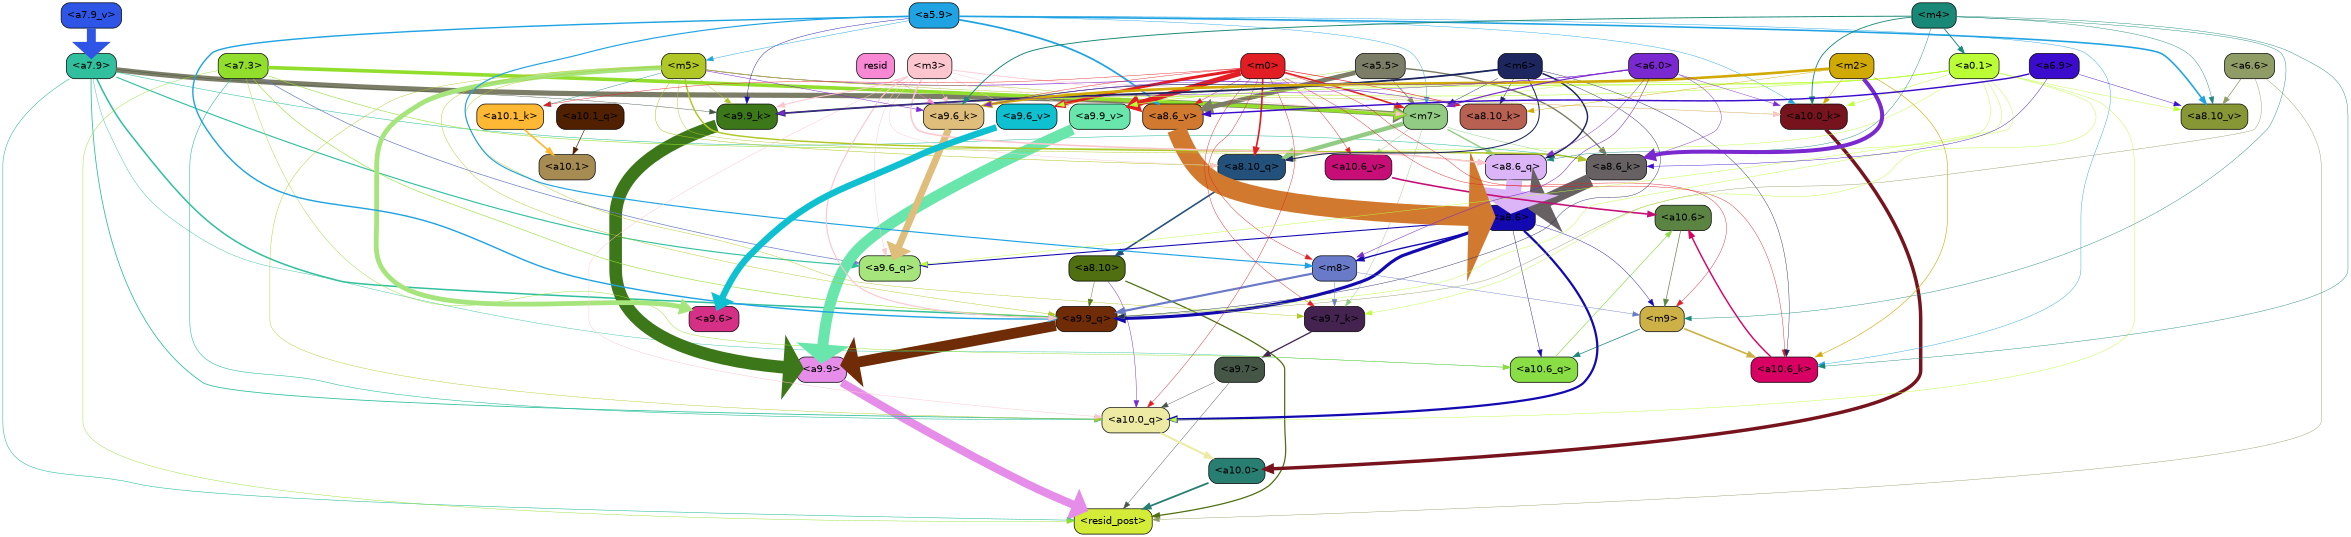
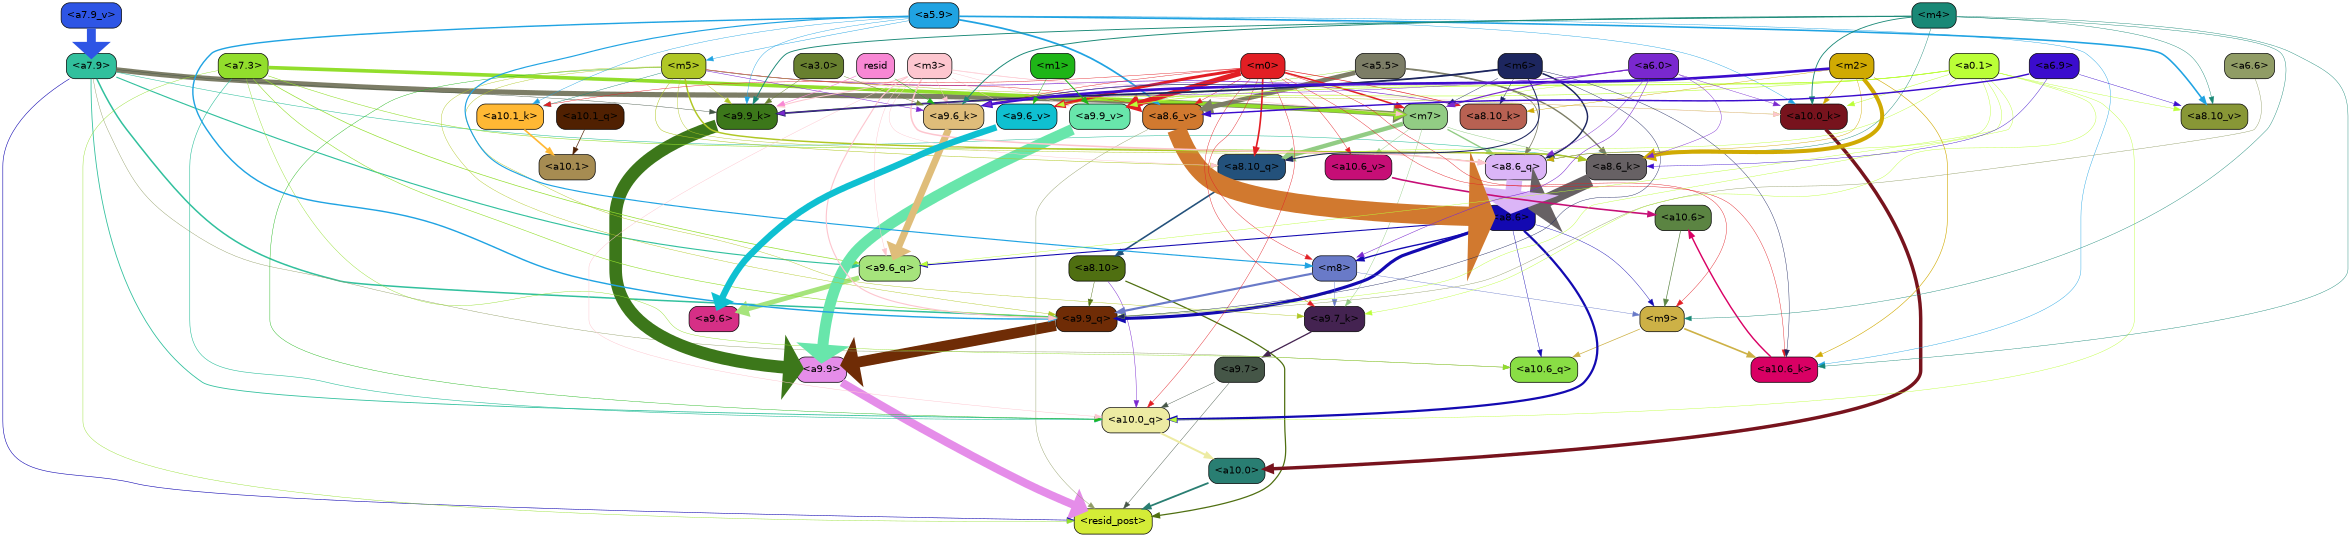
edge "<a5.9>" -> "<m7>": now "<a5.9>" -> "<a10.1_k>"
edge "<a5.9>" -> "<a9.9_k>": color #1309b1 -> #20a3e2
edge "<m4>" -> "<a0.1>": now "<m4>" -> "<a9.9_k>"
node "<a3.0>": added
node "<m1>": added
edge "<m2>" -> "<a9.6_k>": color #d0aa02 -> #3b0ccd
edge "<m5>" -> "<a8.6_v>": color #b0c725 -> #e21e24
edge "resid" -> "<a9.6_k>": color #f887d4 -> #1eb517
edge "<a5.5>" -> "<m7>": now "<a5.5>" -> "<a8.6_q>"
edge "<a6.6>" -> "<a8.10_v>": removed
edge "resid" -> "<a9.9_k>": added
edge "<m2>" -> "<a8.6_k>": color #7a28cf -> #d0aa02
edge "<m2>" -> "<a8.6_q>": added
edge "<m5>" -> "<a9.6>": now "<a9.6_q>" -> "<a9.6>"
edge "<a7.3>" -> "<a9.6_q>": color #697ac8 -> #92de2c
edge "<a10.6_q>" -> "<a10.6>": removed
edge "<m9>" -> "<a10.6_q>": color #198876 -> #cdb146
edge "<a7.9>" -> "<a10.6_q>": color #31c09d -> #909c65
edge "<m5>" -> "<a10.0_q>": color #b0c725 -> #1eb517
edge "<a6.6>" -> "<resid_post>": now "<a8.6_v>" -> "<resid_post>"
edge "<a7.9>" -> "<resid_post>": color #31c09d -> #1309b1
